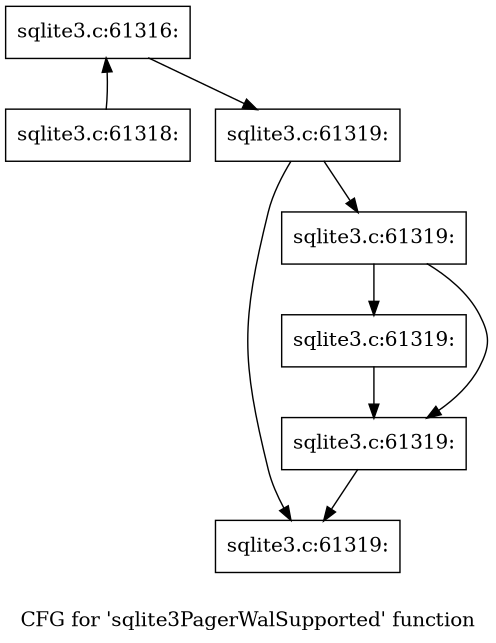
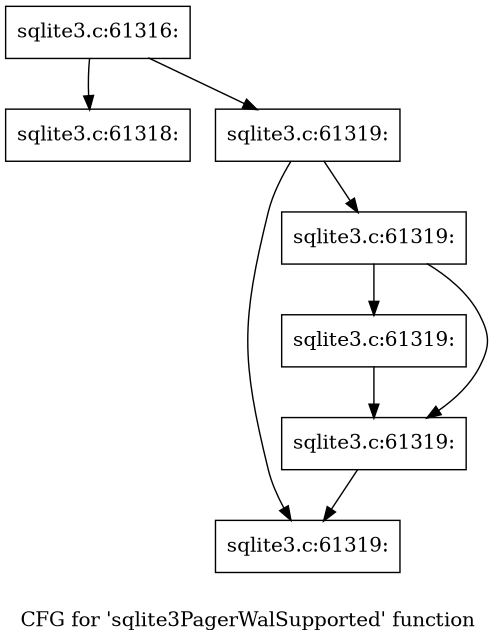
edge "sqlite3.c:61318:" -> "sqlite3.c:61316:": reversed
